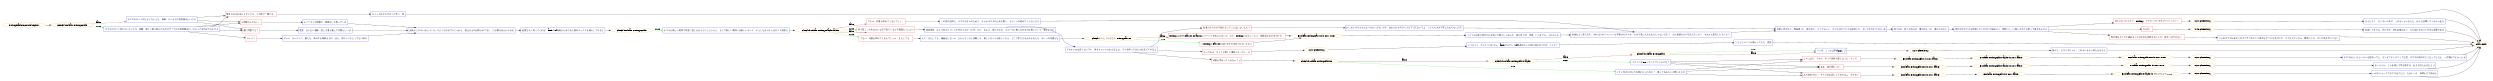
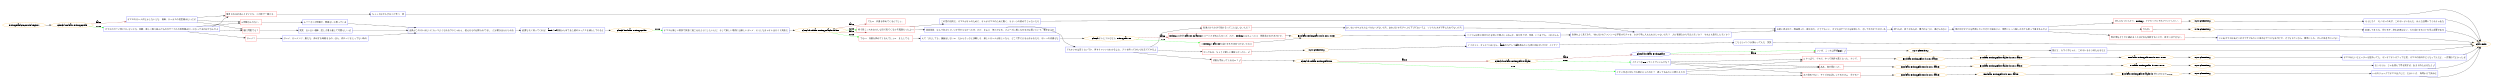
edge "でも…　代価を求めてくるんでしょ。" -> "この世の法則だ。オマエがオレのために、オレがオマエのために動く。そういうの初めてじゃないだろ": now "何で皆こっちをおかしな目で見てくるか不思議だったよ…" -> "この世の法則だ。オマエがオレのために、オレがオマエのために動く。そういうの初めてじゃないだろ"
node "Check boolean QuincyFlirt": color orange -> blue
